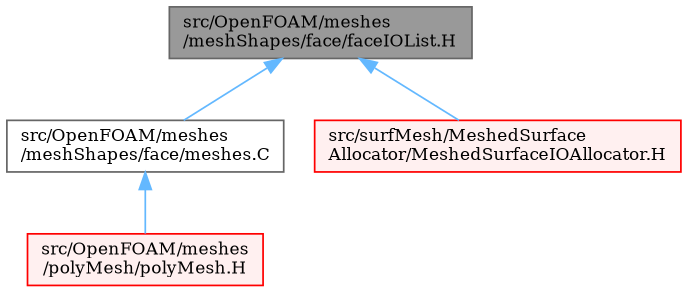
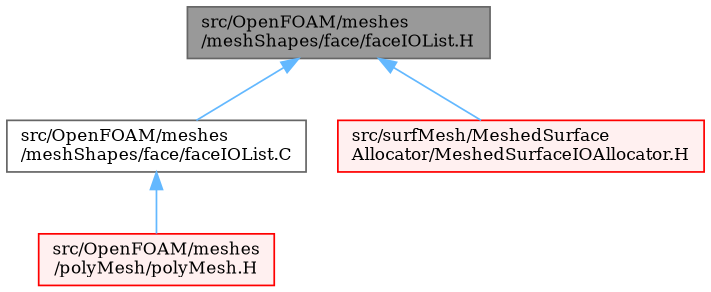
node "src/OpenFOAM/meshes /meshShapes/face/meshes.C": label "src/OpenFOAM/meshes /meshShapes/face/meshes.C" -> "src/OpenFOAM/meshes /meshShapes/face/faceIOList.C"
